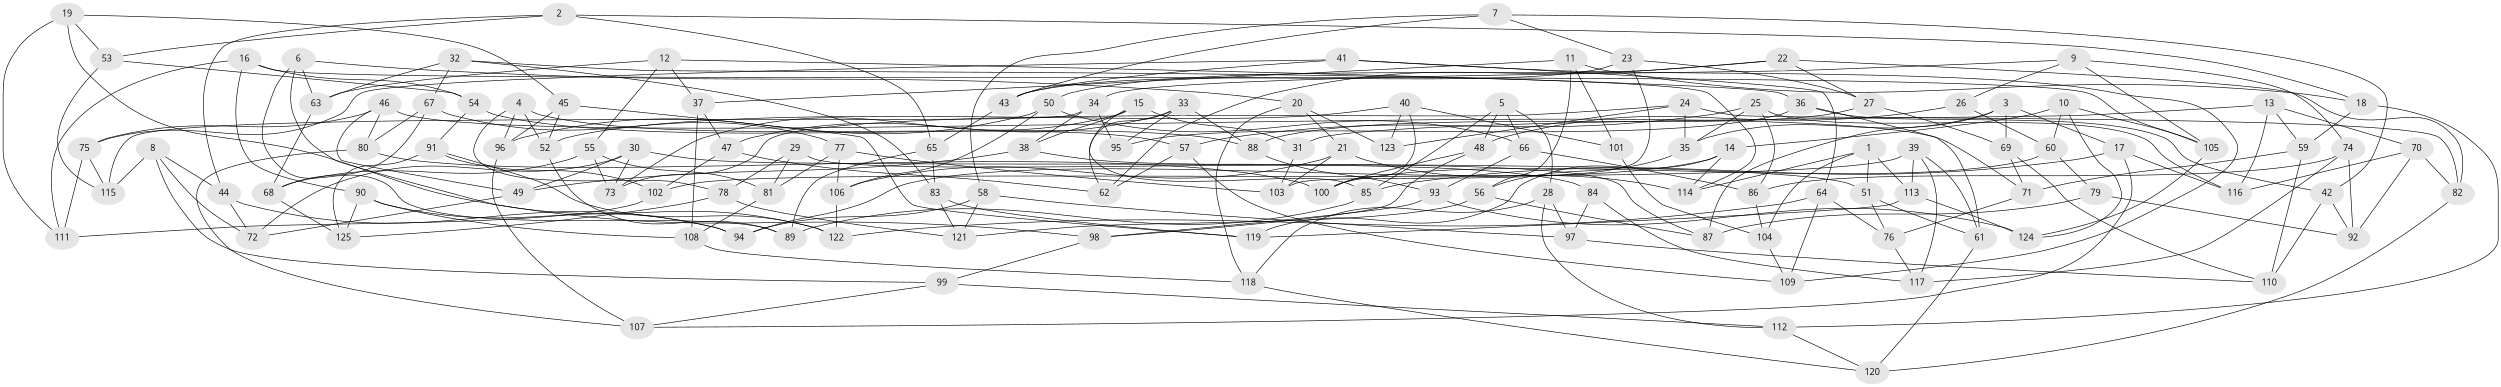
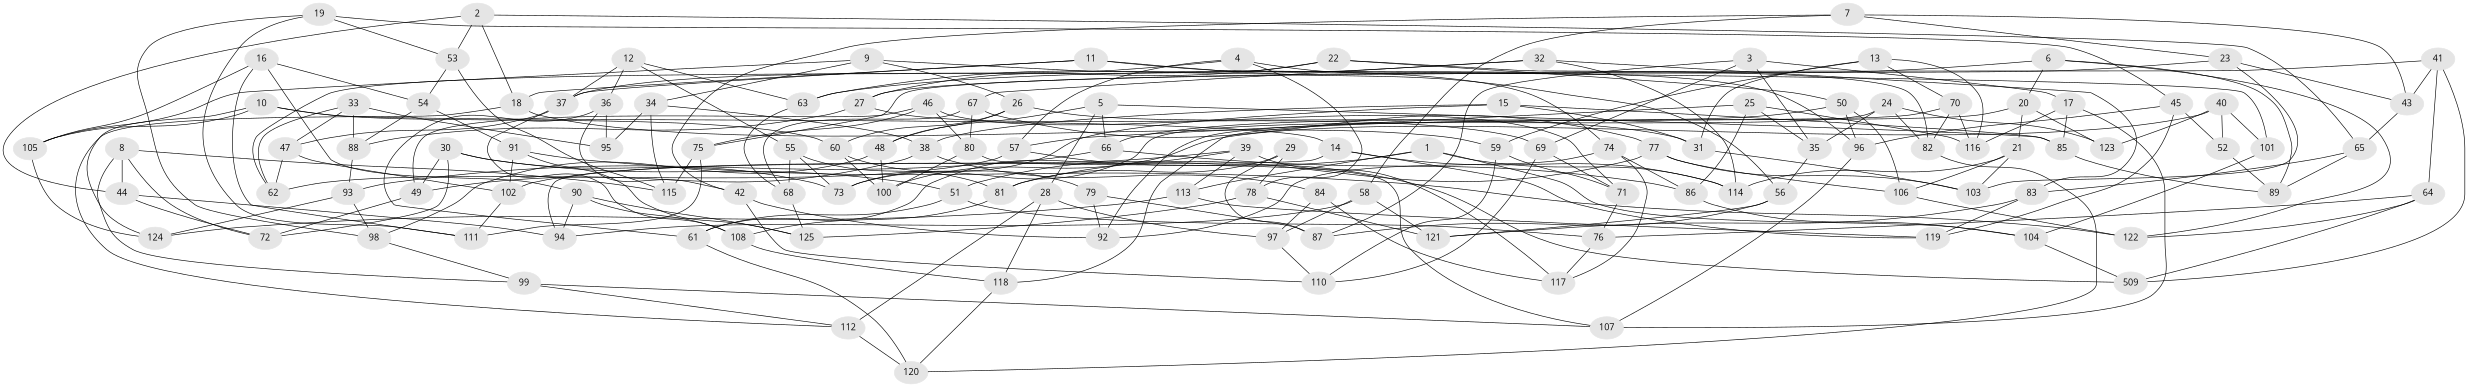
edge "26" -- "31": added
edge "4" -- "52": now "4" -- "37"
node "109": label "109" -> "509"
